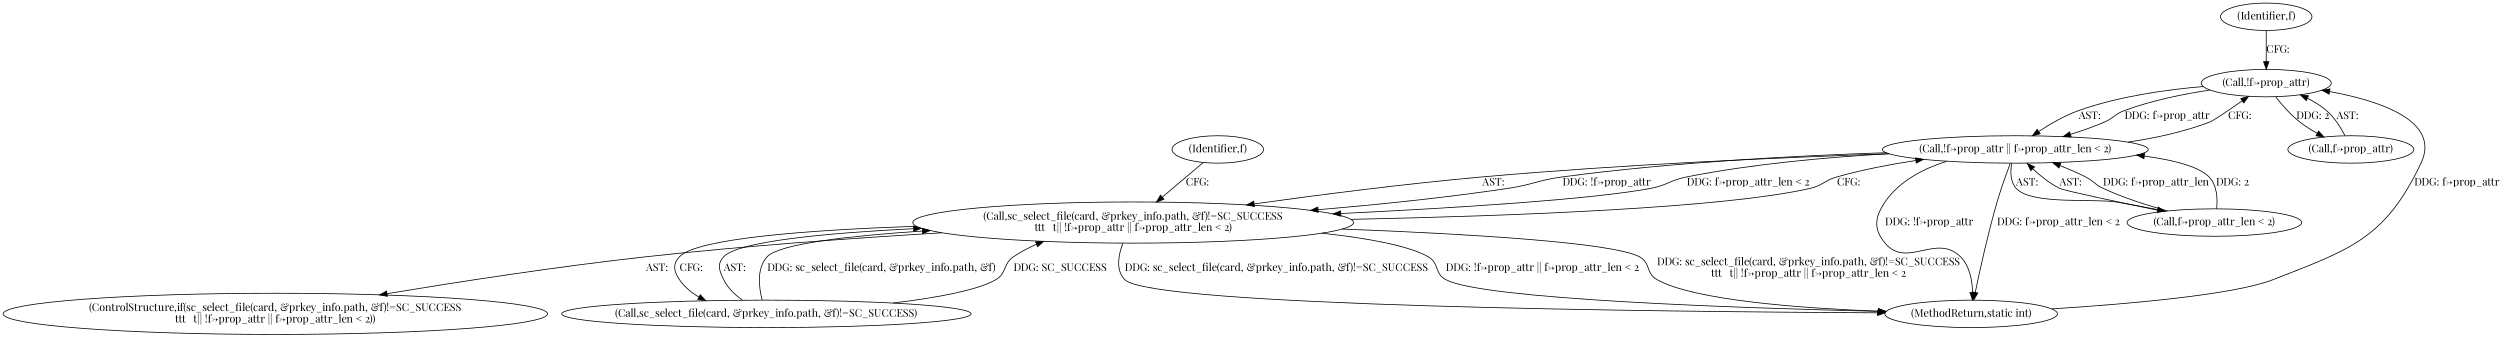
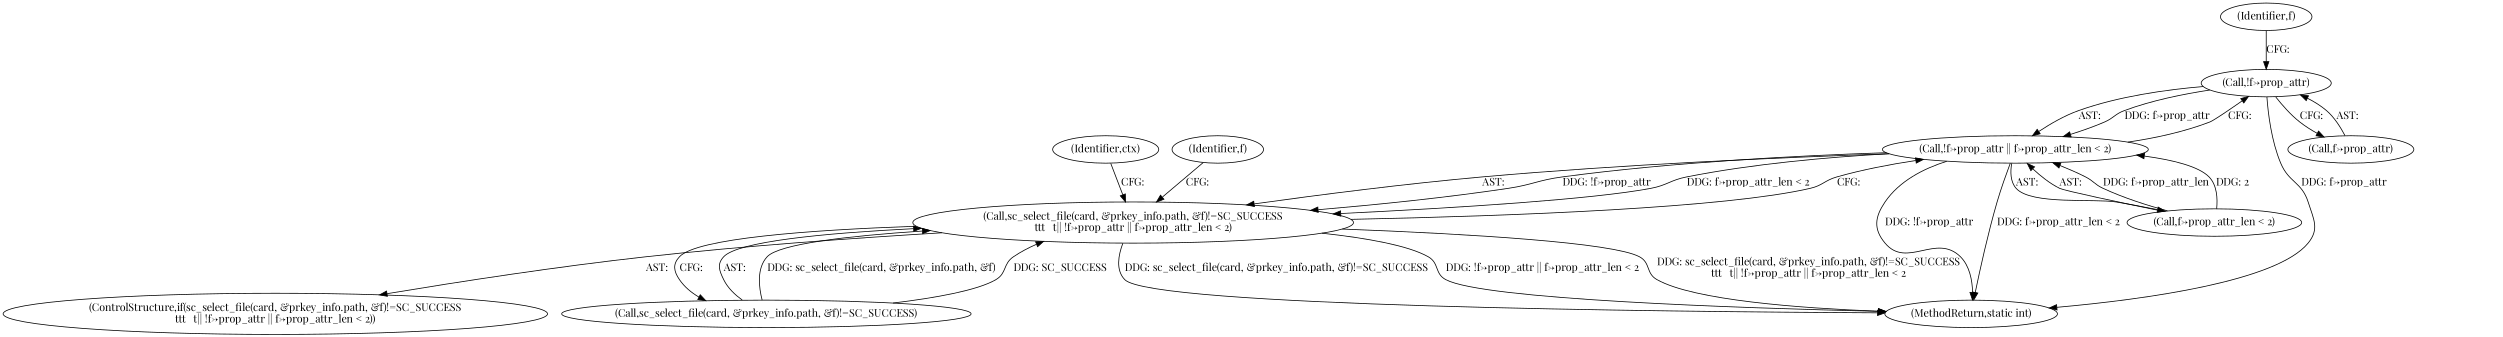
edge "(Call,!f->prop_attr)" -> "(Call,f->prop_attr)": label "DDG: 2" -> "CFG: "
node "(Identifier,ctx)": added
edge "(MethodReturn,static int)" -> "(Call,!f->prop_attr)": reversed
